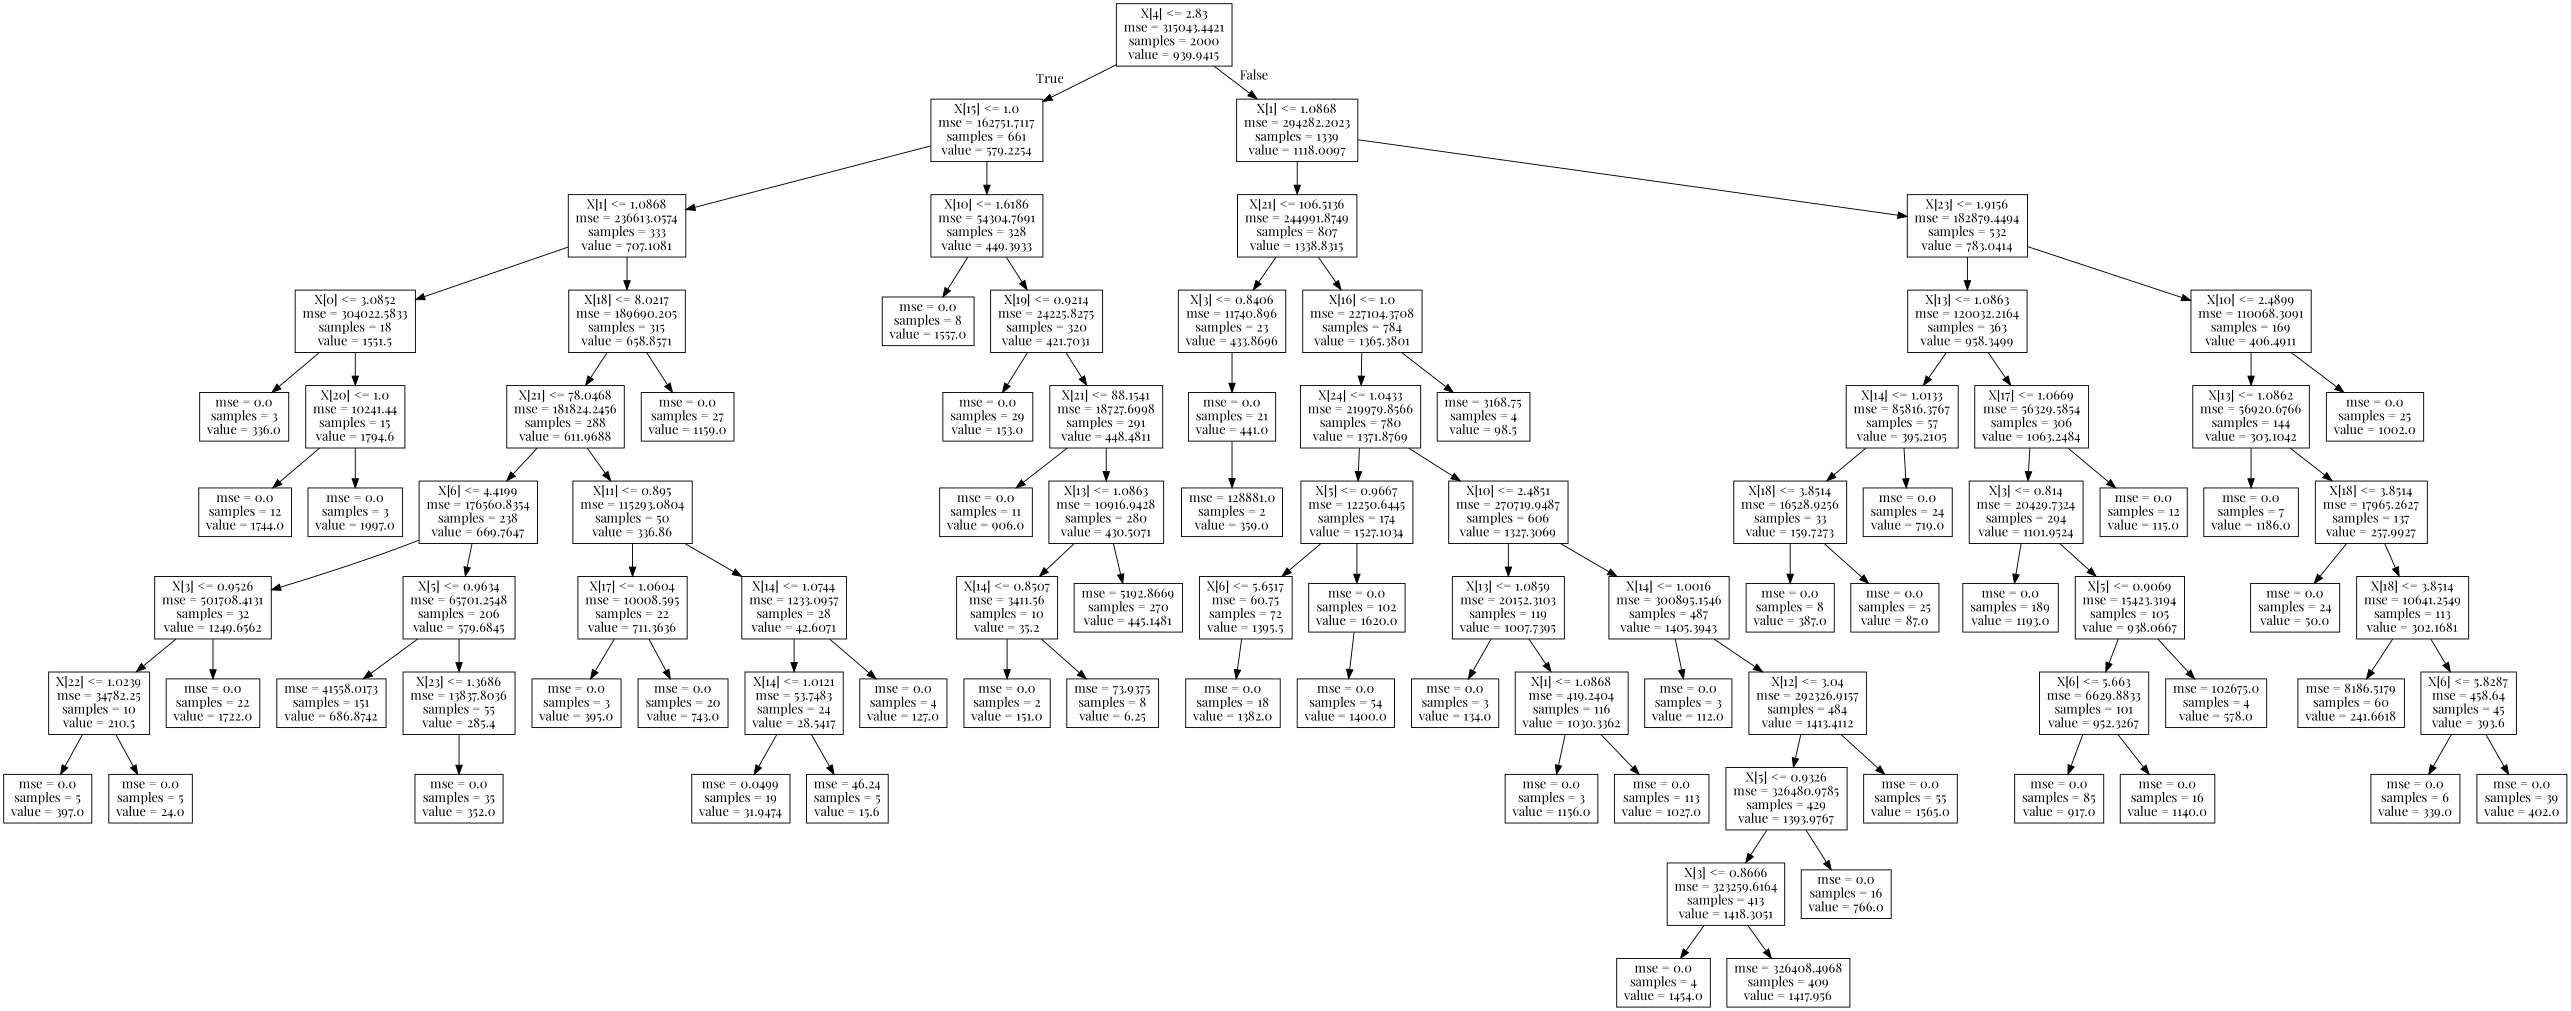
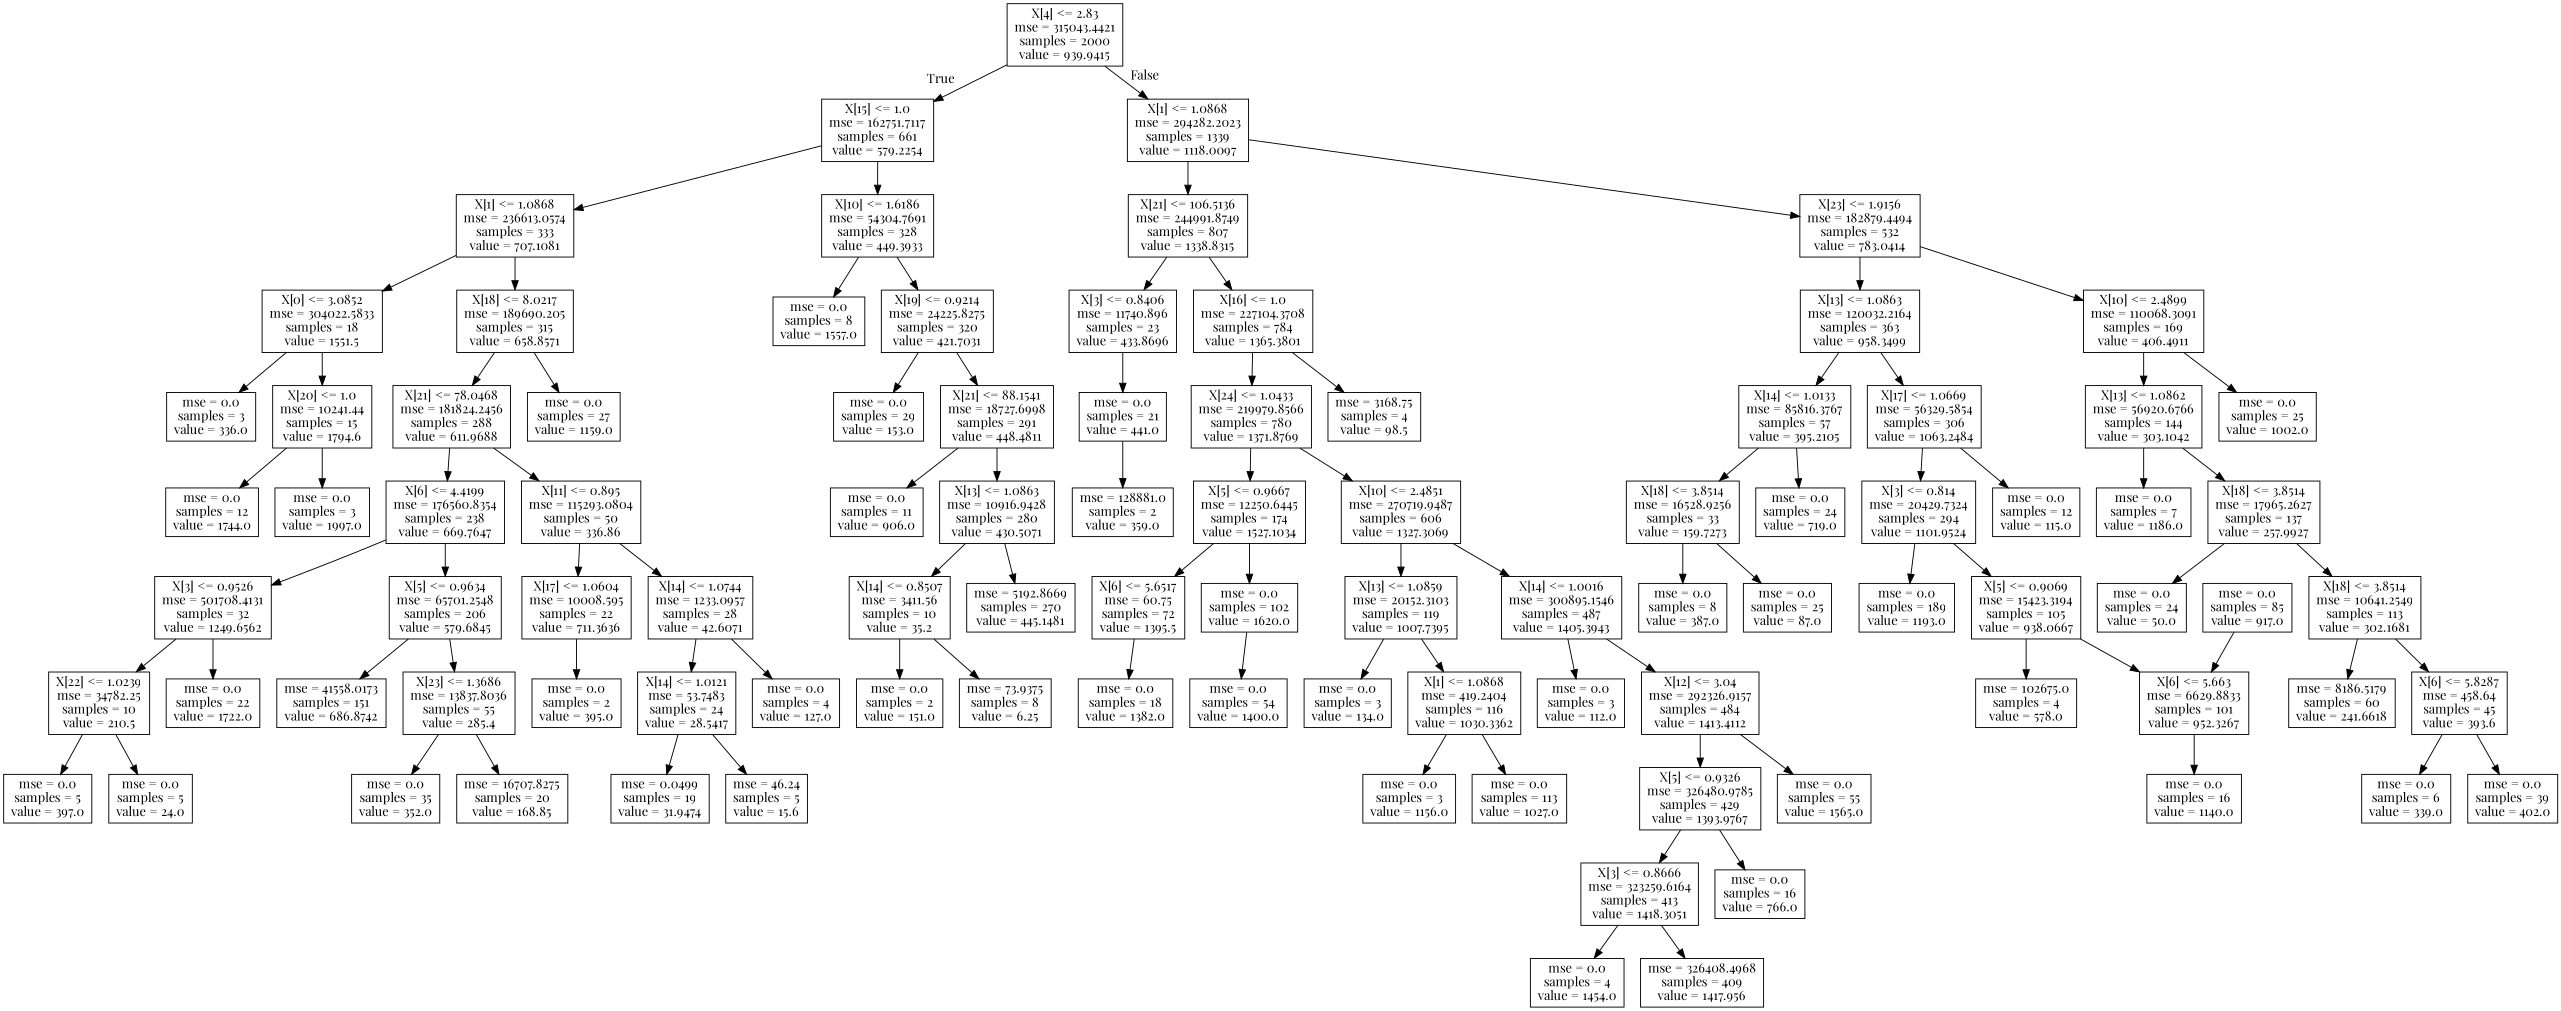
node "mse = 0.0 samples = 3 value = 395.0": label "mse = 0.0 samples = 3 value = 395.0" -> "mse = 0.0 samples = 2 value = 395.0"
node "mse = 0.0 samples = 20 value = 743.0": removed
edge "X[6] <= 5.663 mse = 6629.8833 samples = 101 value = 952.3267" -> "mse = 0.0 samples = 85 value = 917.0": reversed
node "mse = 16707.8275 samples = 20 value = 168.85": added
